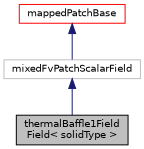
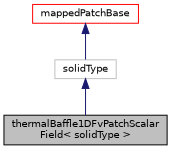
node "mixedFvPatchScalarField": label "mixedFvPatchScalarField" -> "solidType"
node "thermalBaffle1Field Field< solidType >": label "thermalBaffle1Field Field< solidType >" -> "thermalBaffle1DFvPatchScalar Field< solidType >"
